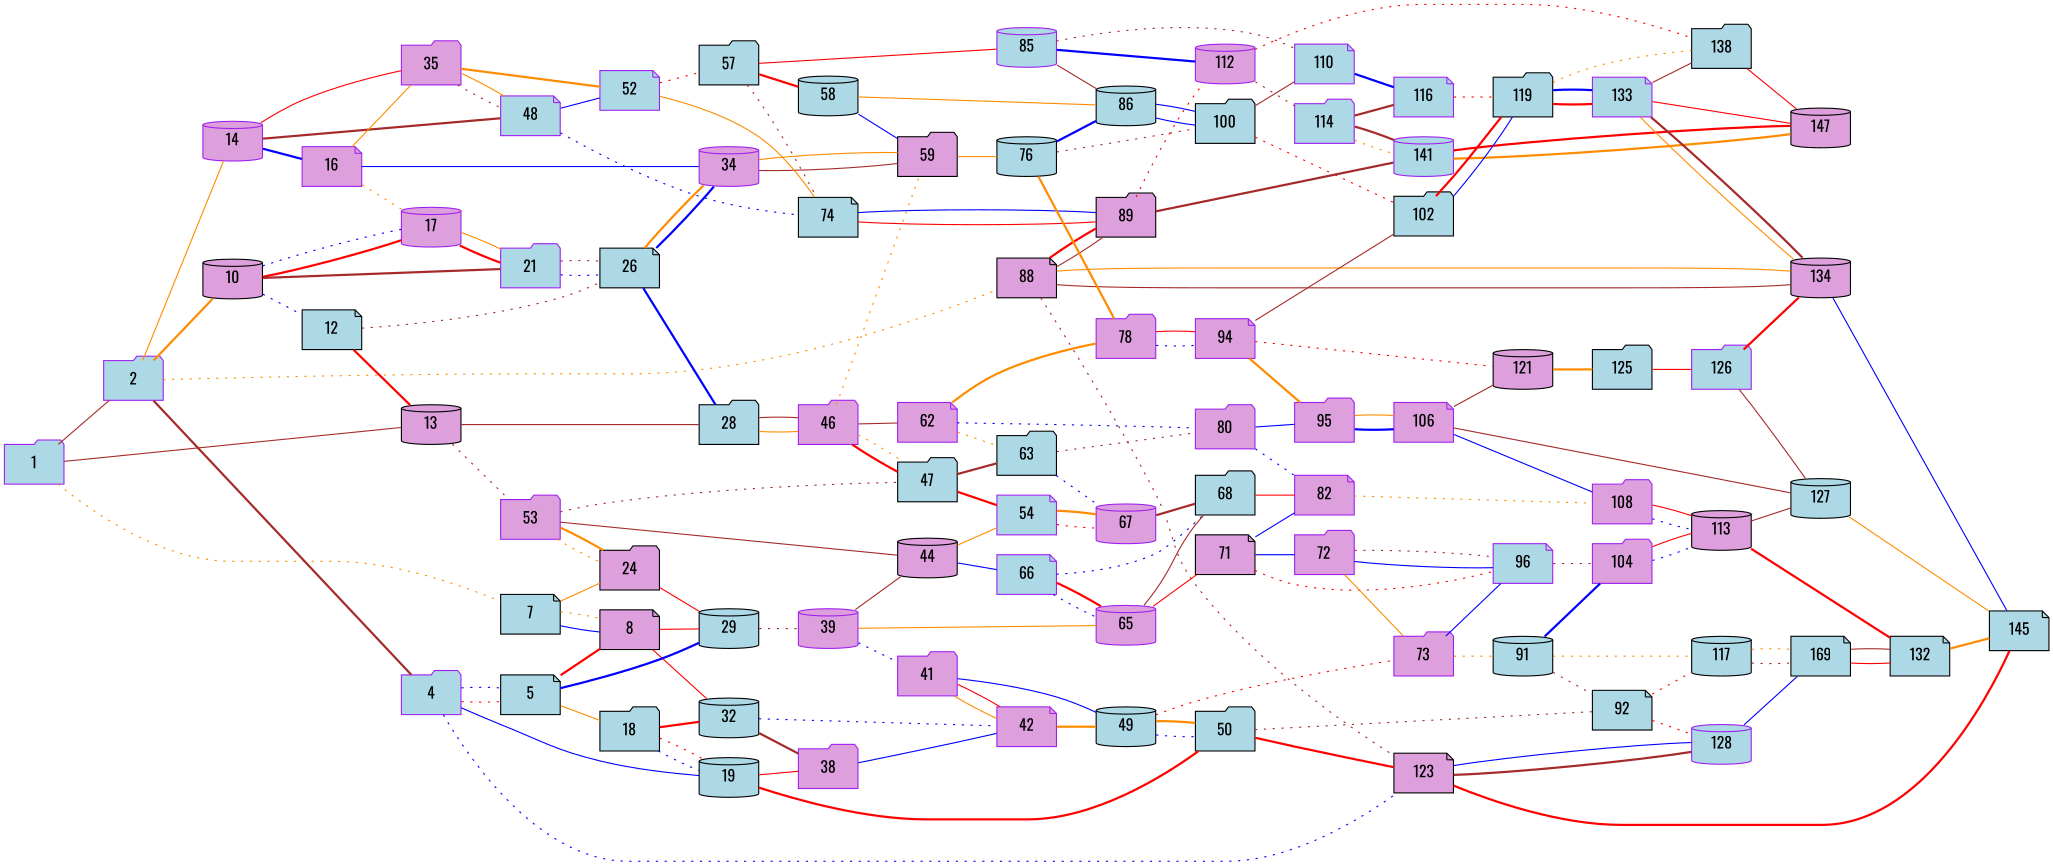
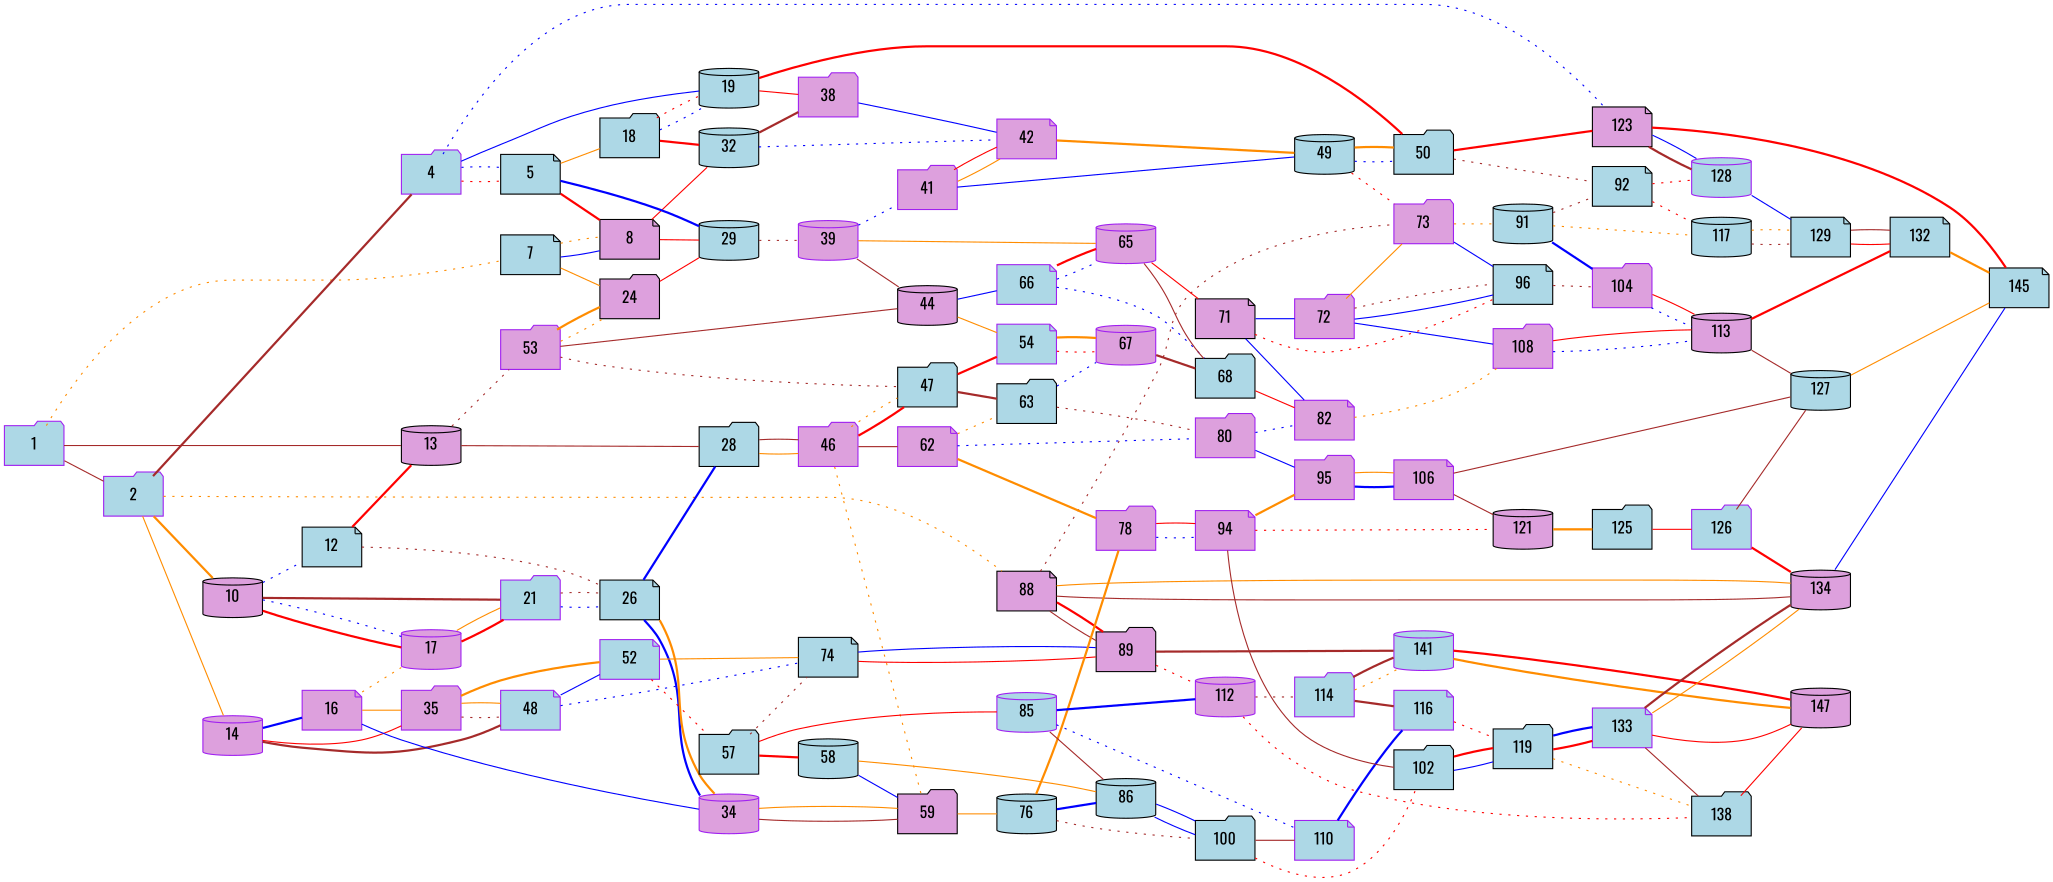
edge "85" -- "110": color brown -> blue
edge "106" -- "108": now "72" -- "108"
node "96": color purple -> black
edge "88" -- "123": now "88" -- "73"
node "169": label "169" -> "129"
